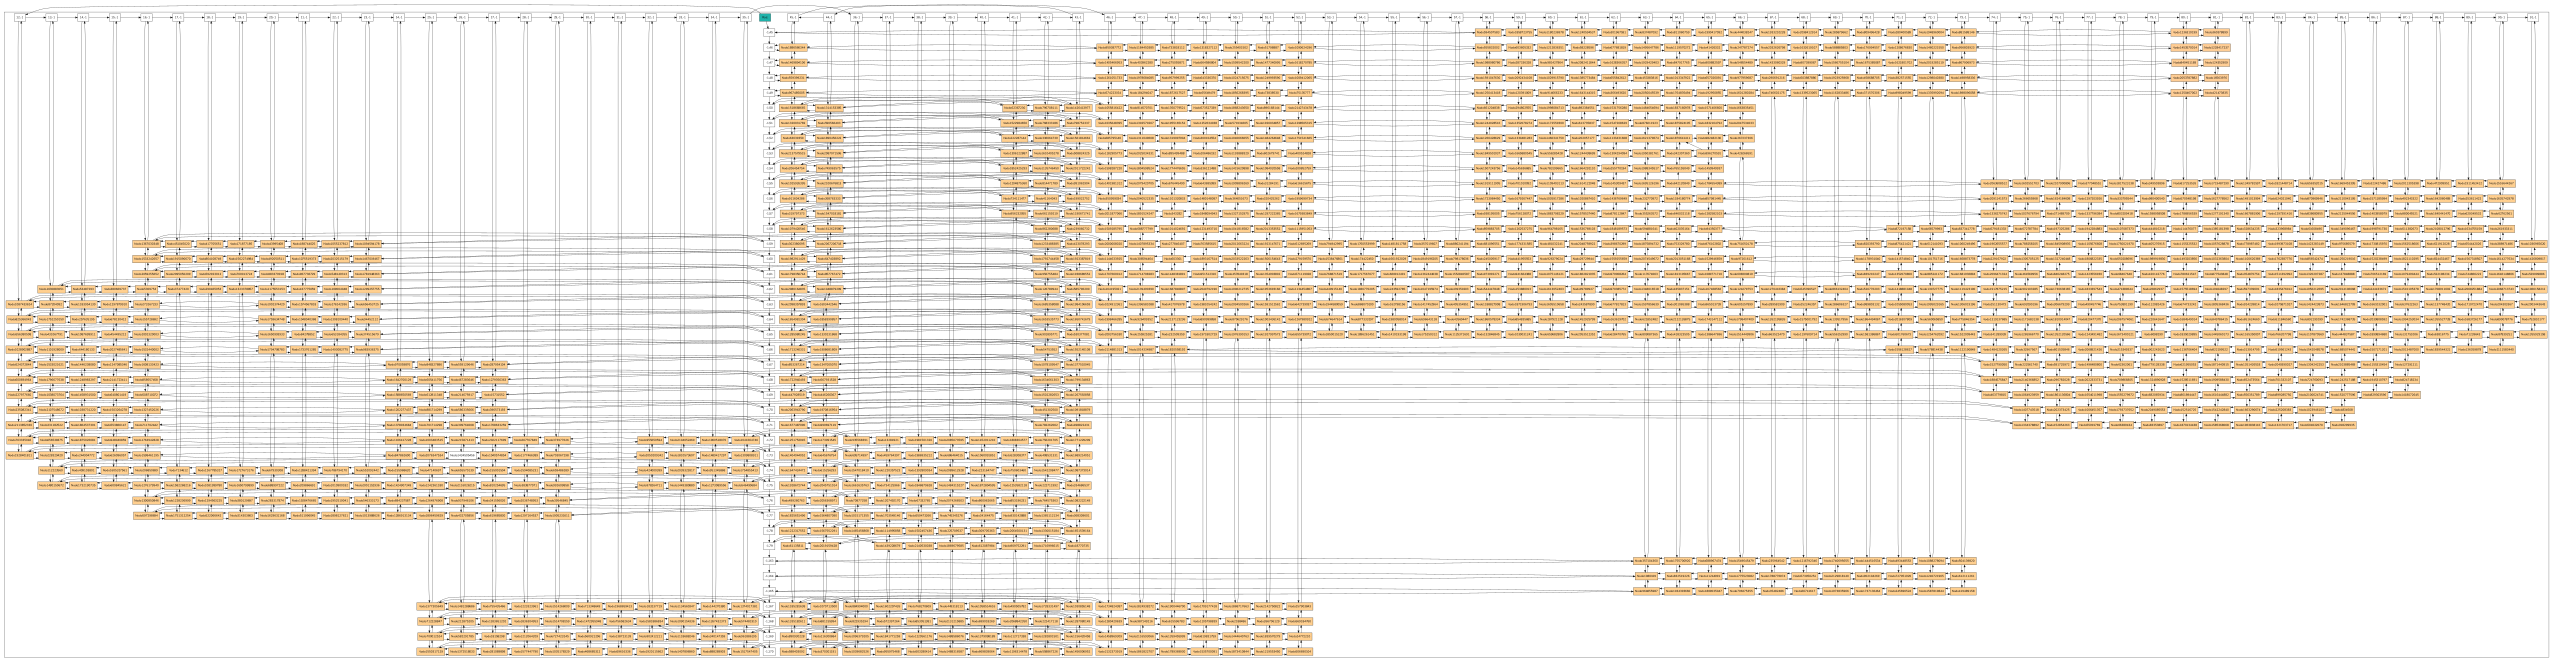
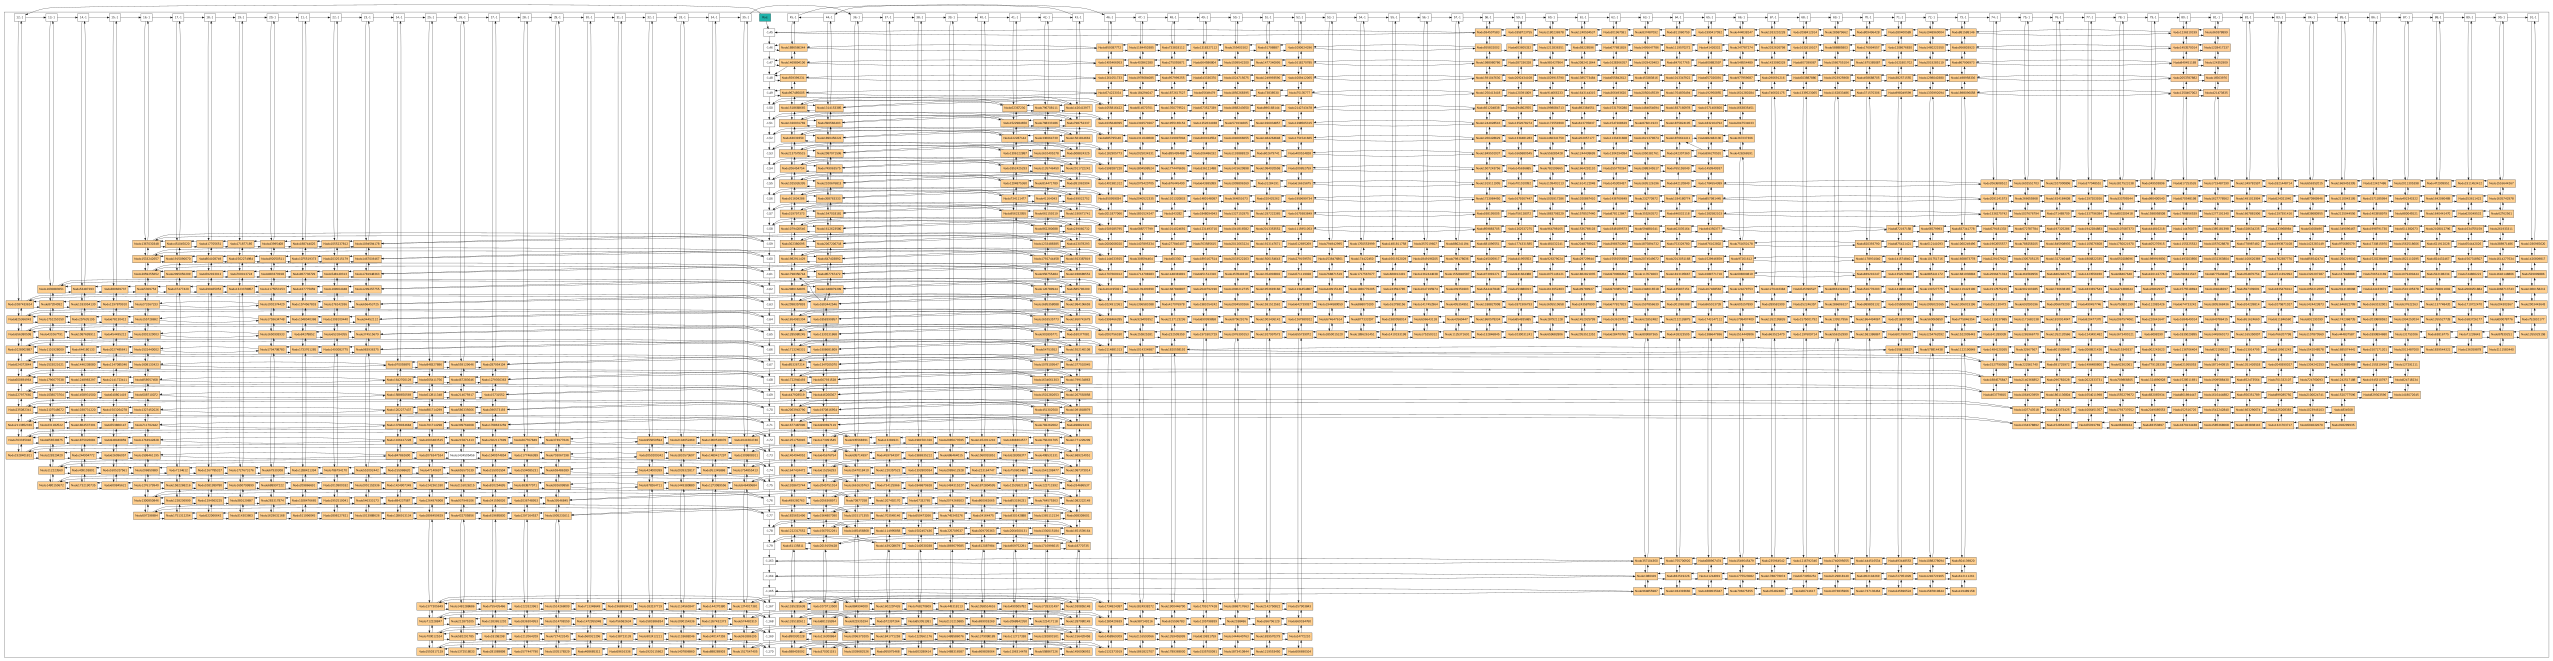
edge "Nodo603605332" -> "Nodo555832002": removed
edge "Nodo1469894106" -> "Nodo559399231": now "Nodo1469894106" -> "-1,48"
edge "Nodo1603442546" -> "Nodo2098357893": now "Nodo1603442546" -> "Nodo1798350744"
edge "Nodo1118688246" -> "Nodo1581886834": now "Nodo1118688246" -> "Nodo1407896960"
